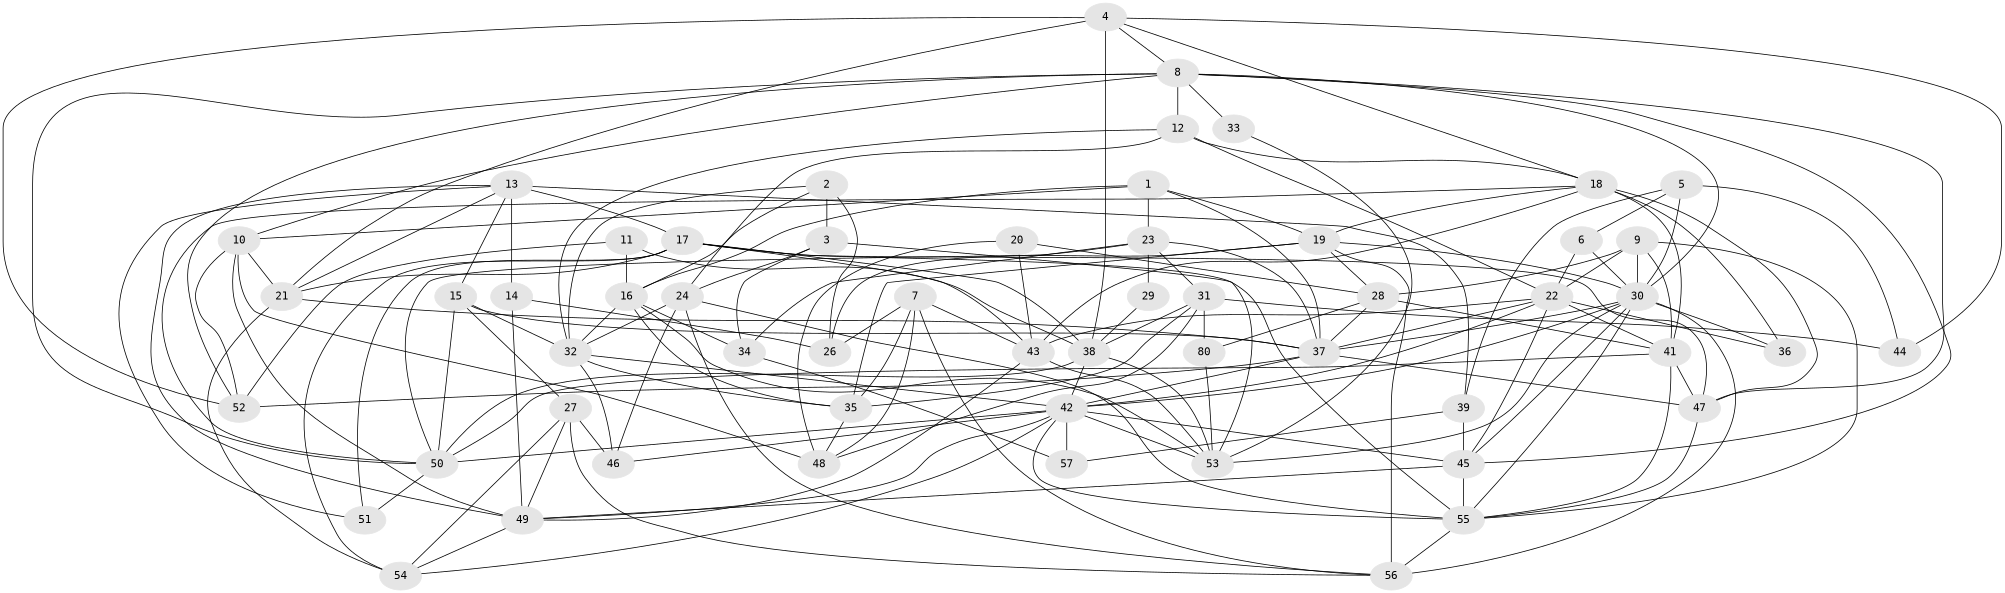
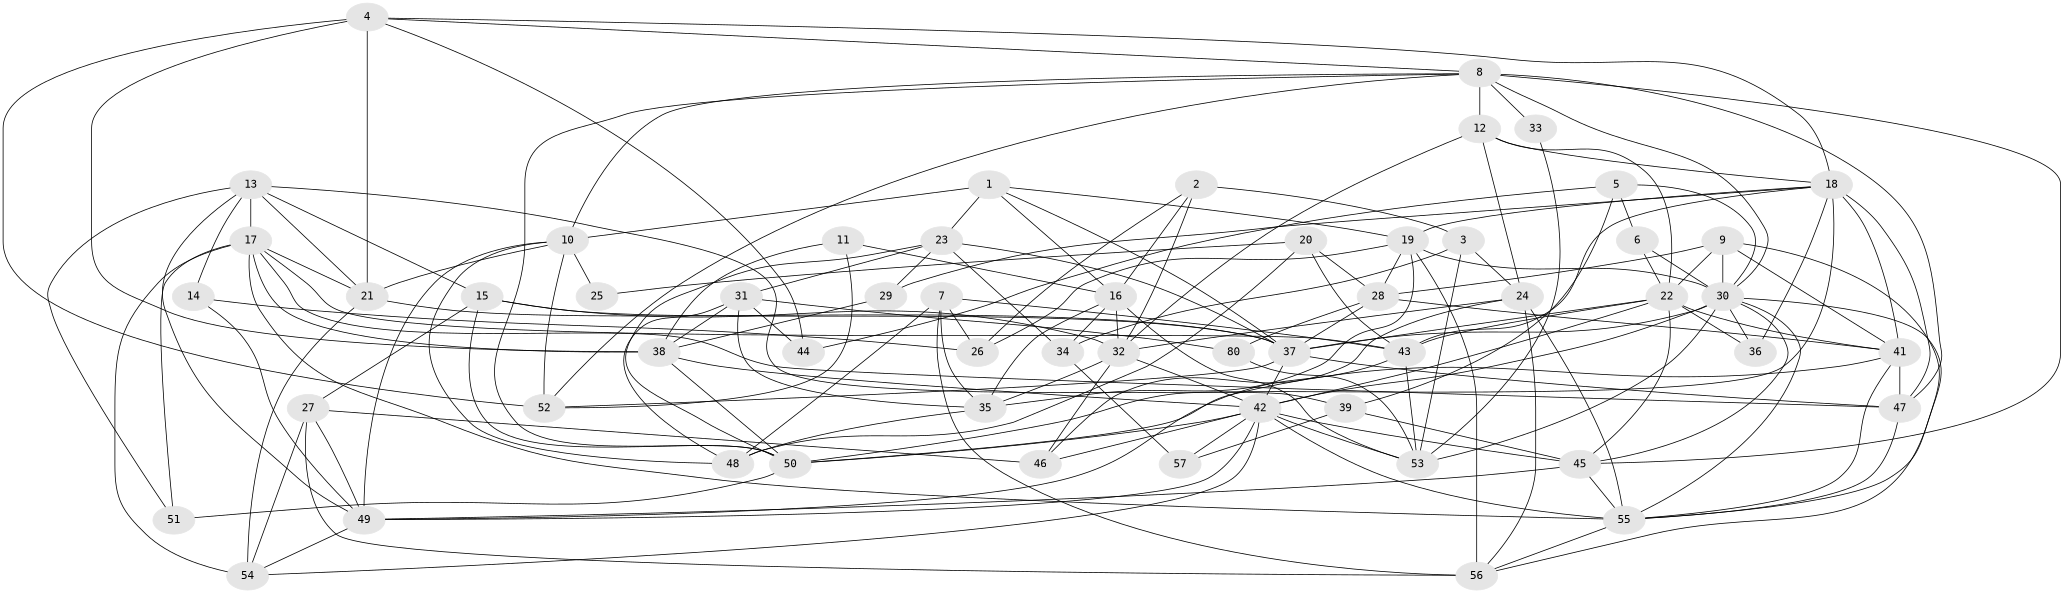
edge "18" -- "29": added
node "25": added
edge "38" -- "53": removed
